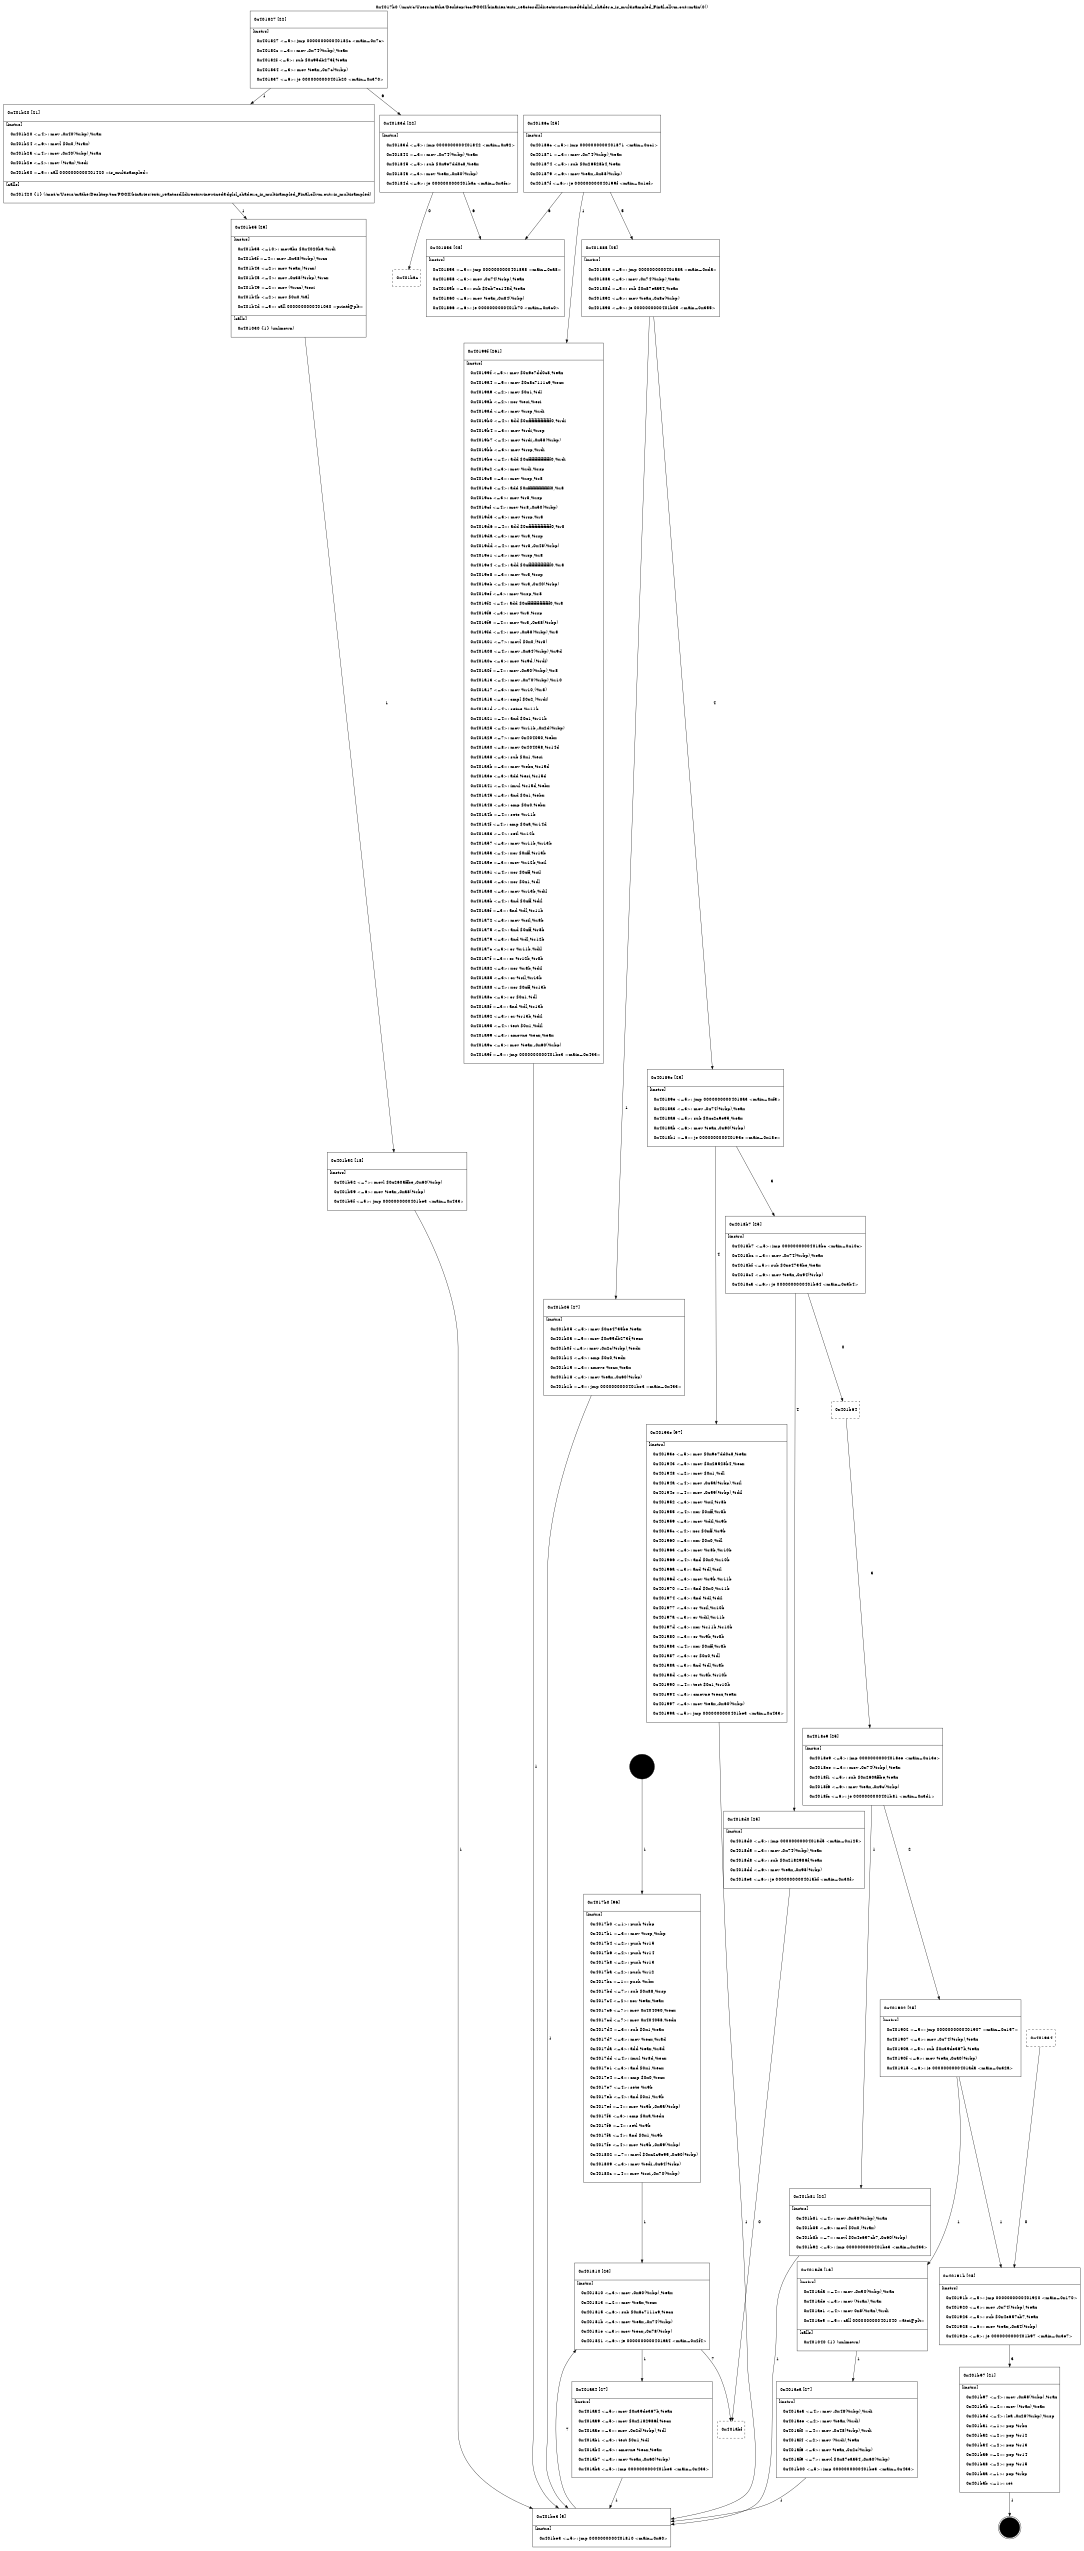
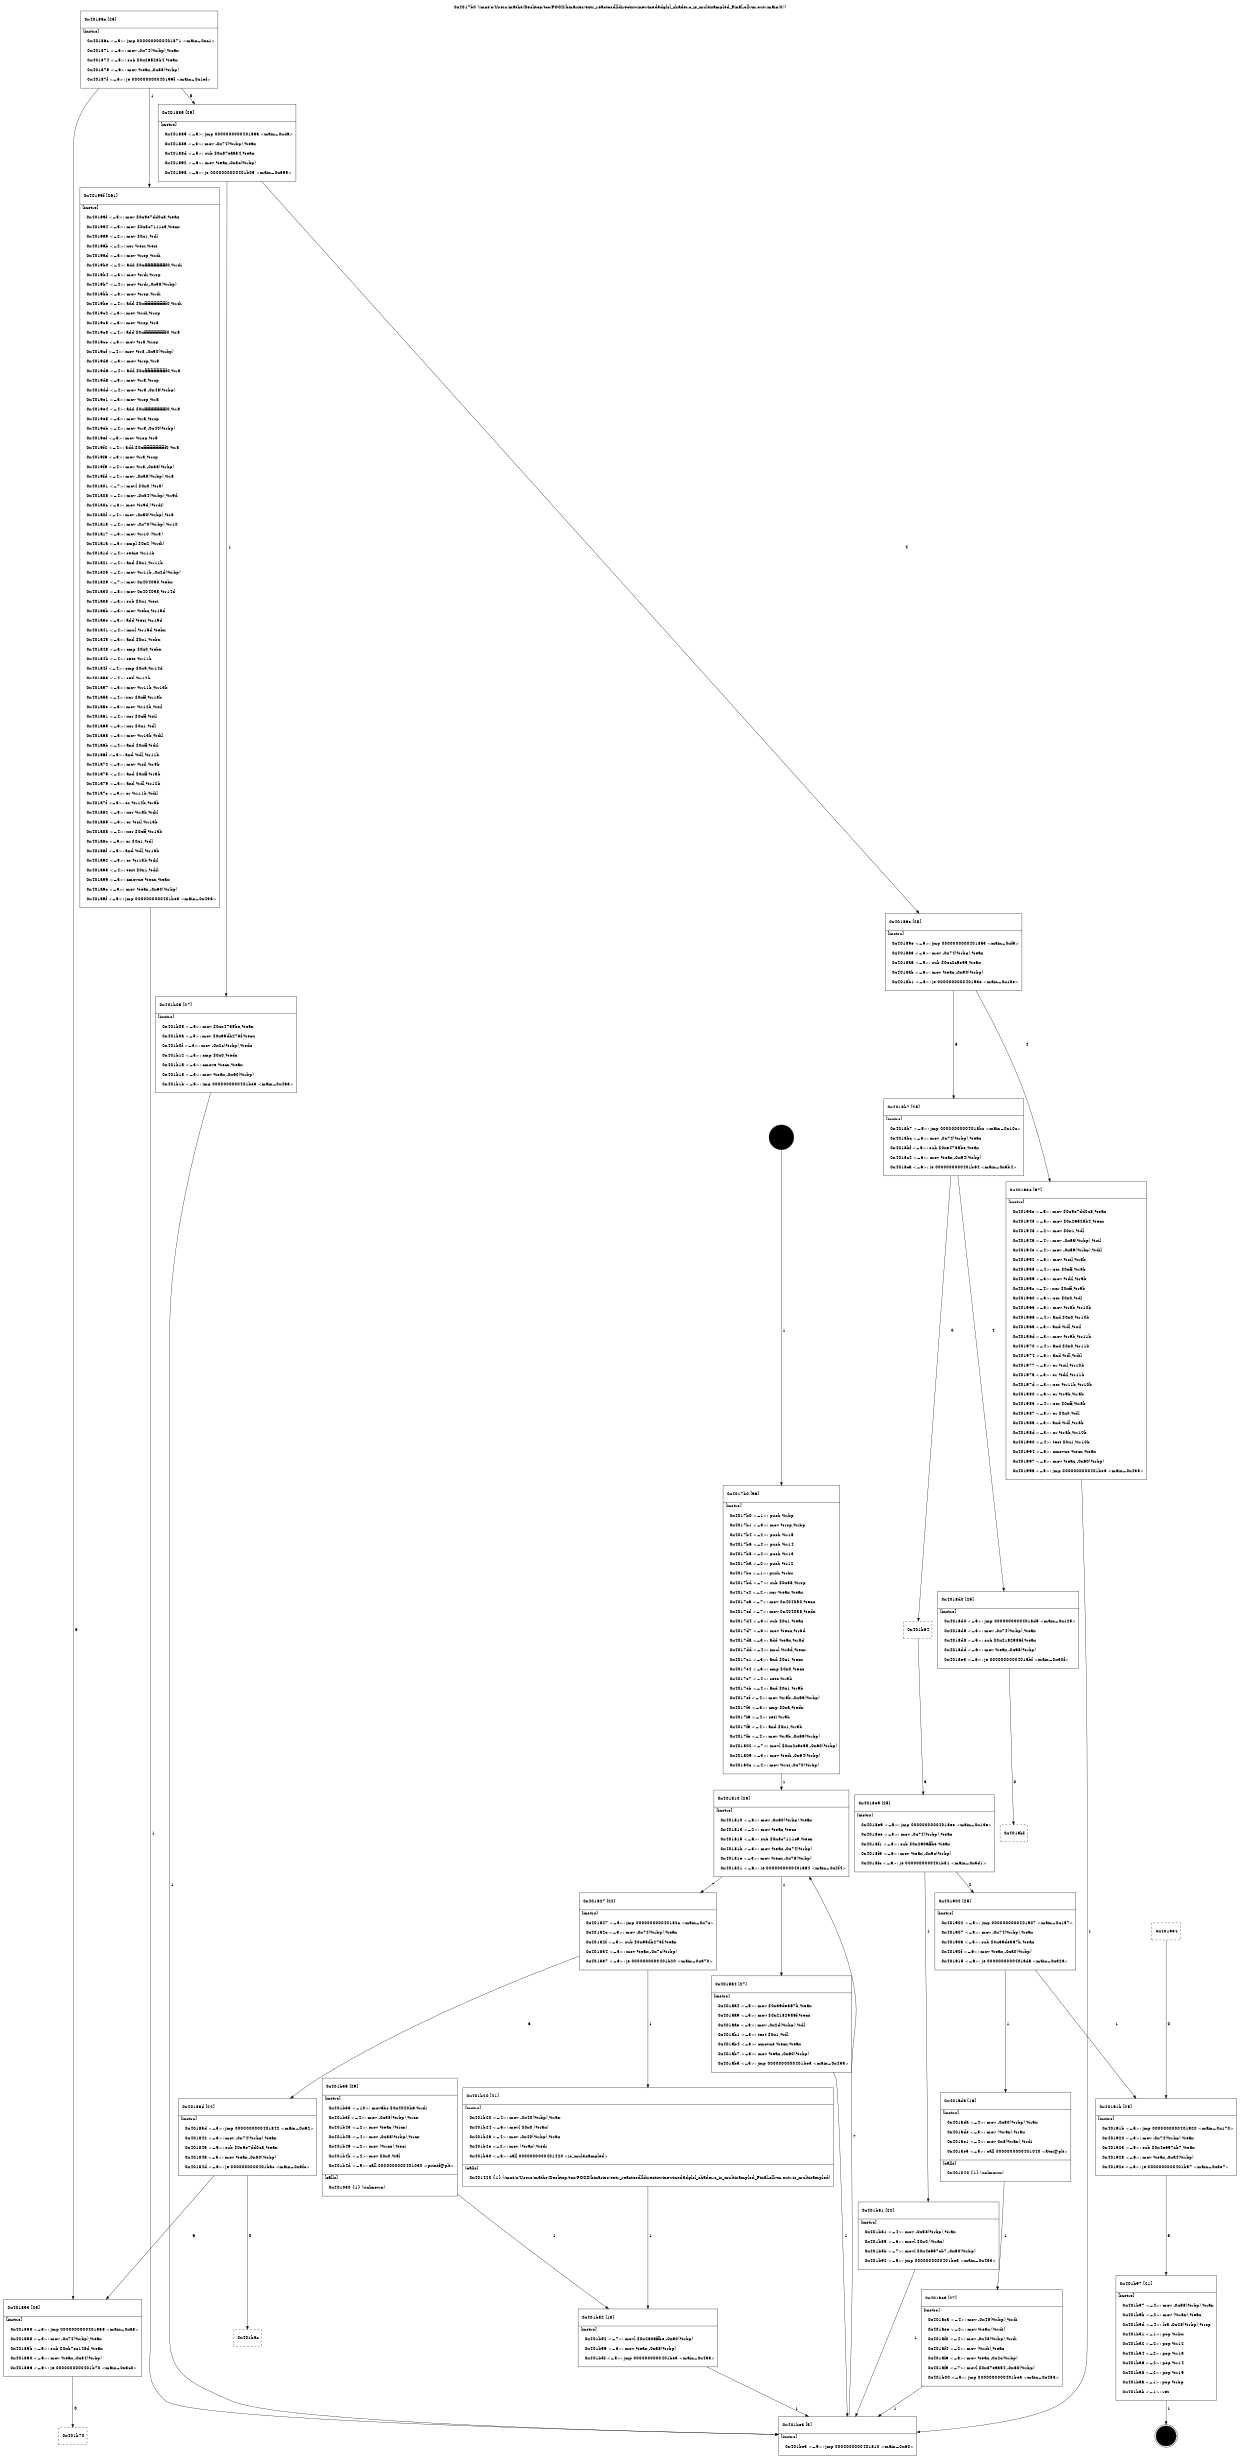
edge "0x401b20 [21]" -> "0x401b35 [29]": now "0x401b20 [21]" -> "0x401b52 [18]"
edge "0x401810 [23]" -> "0x401abf": now "0x401810 [23]" -> "0x401827 [22]"
node "0x401b70": added
